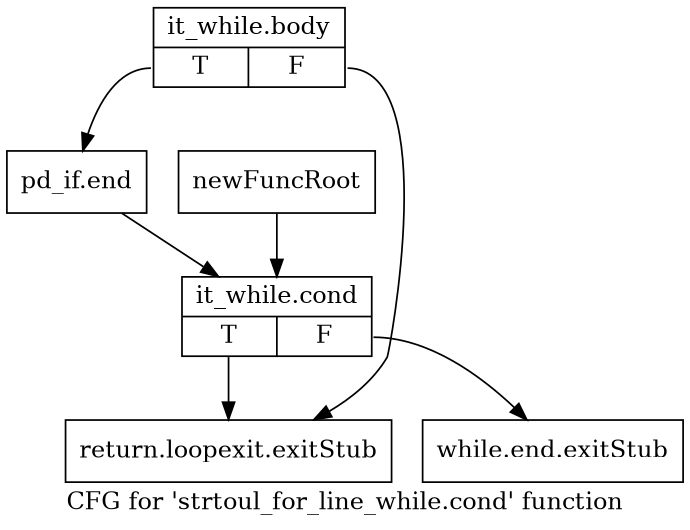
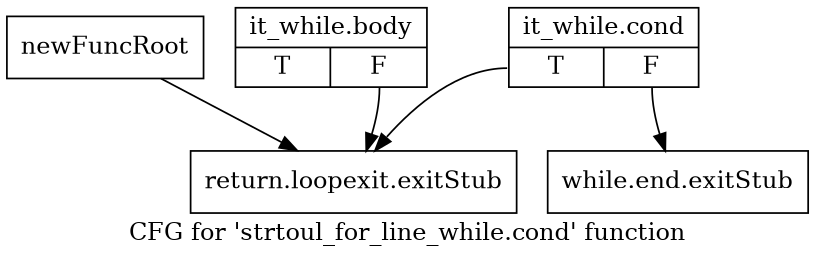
node "pd_if.end": removed
edge "newFuncRoot" -> "it_while.cond": now "newFuncRoot" -> "return.loopexit.exitStub"
